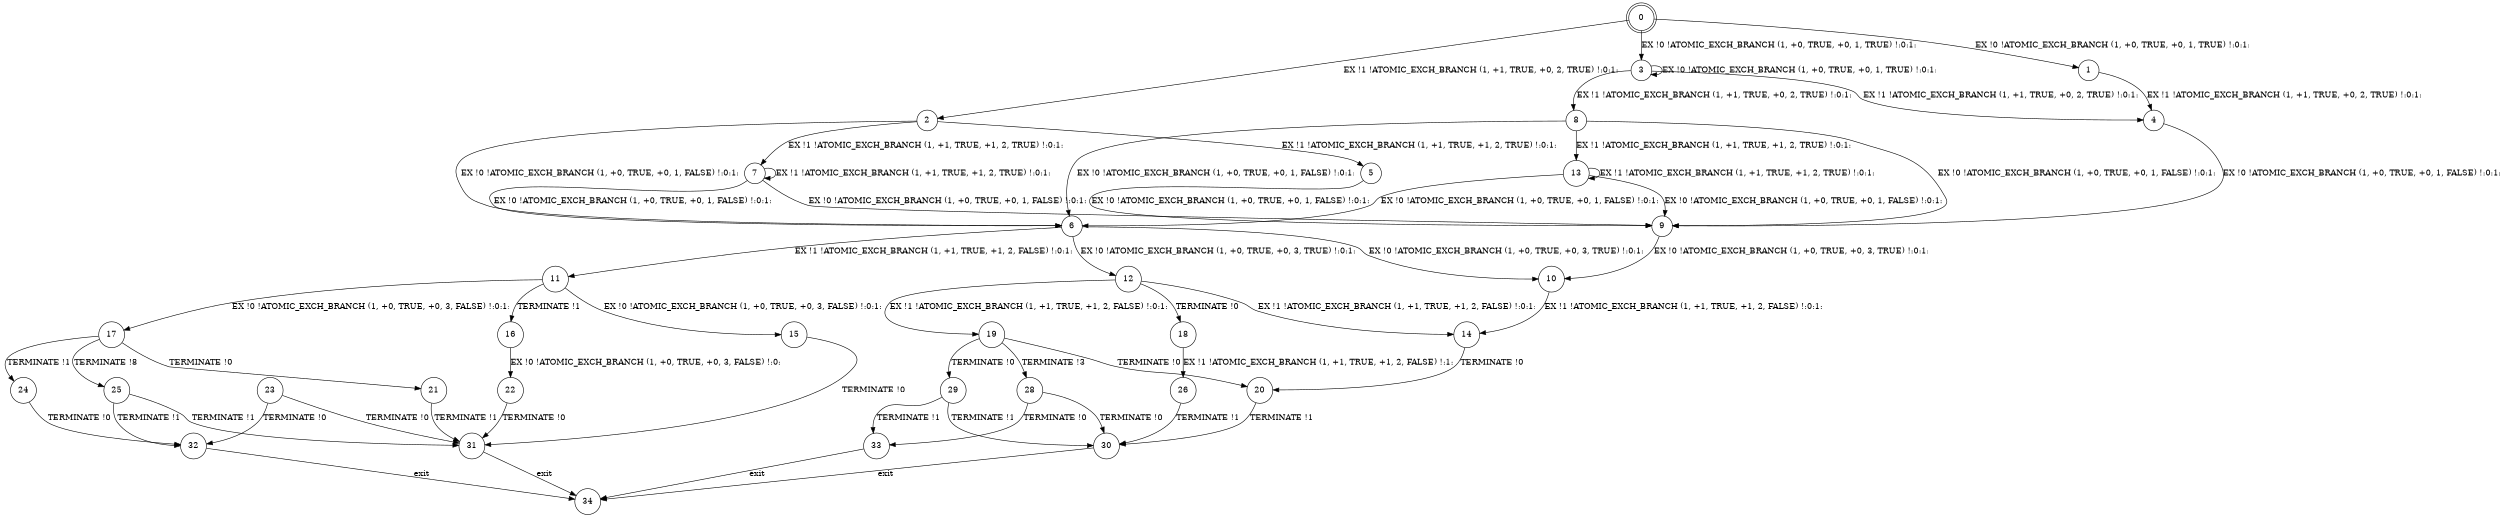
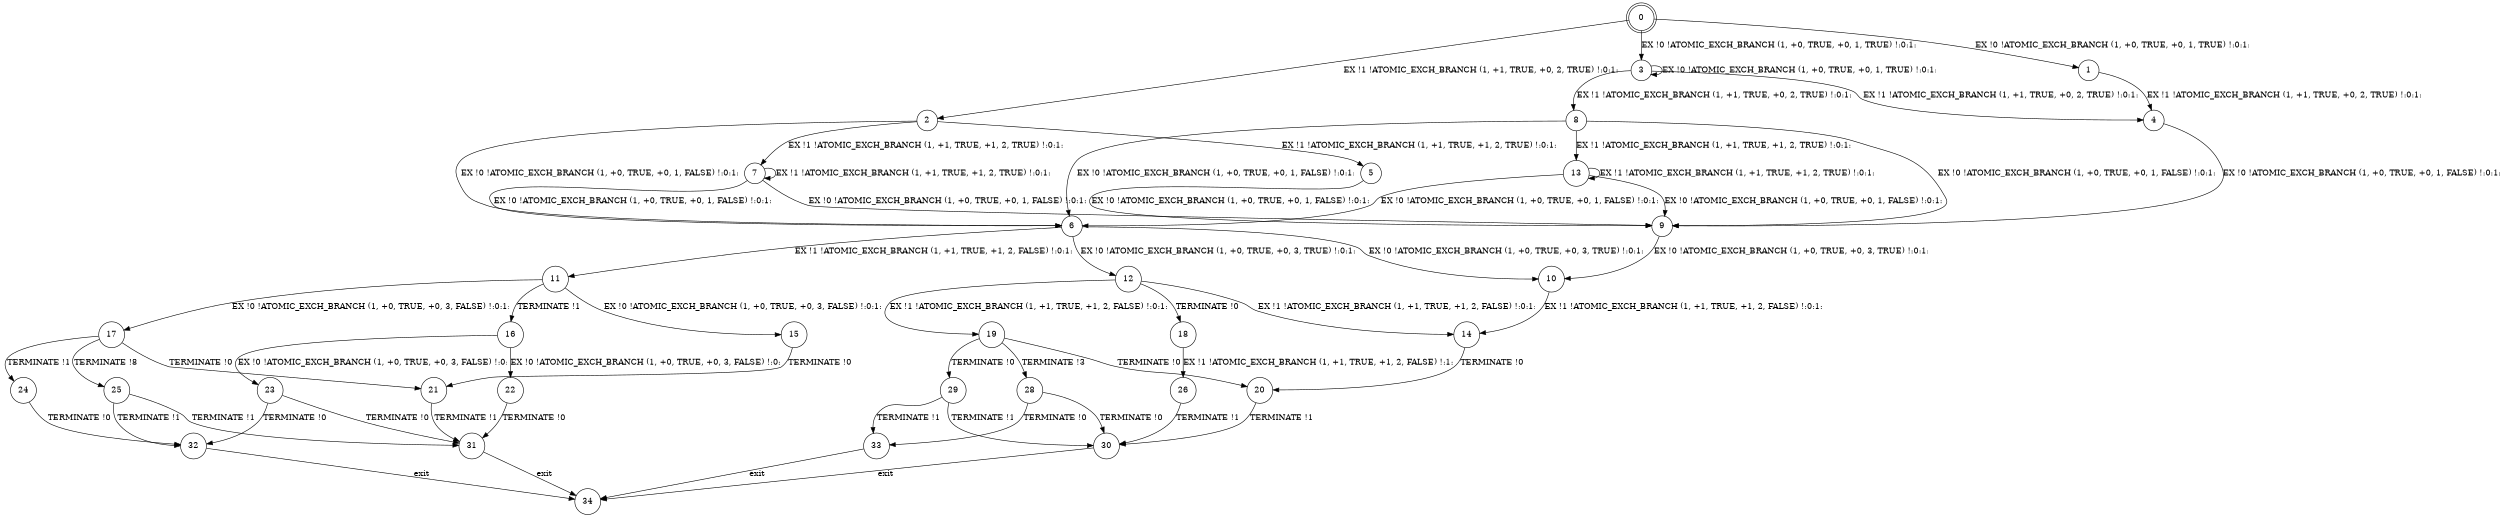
edge "16" -> "23": added, label "EX !0 !ATOMIC_EXCH_BRANCH (1, +0, TRUE, +0, 3, FALSE) !:0:"
edge "15" -> "31": now "15" -> "21"
